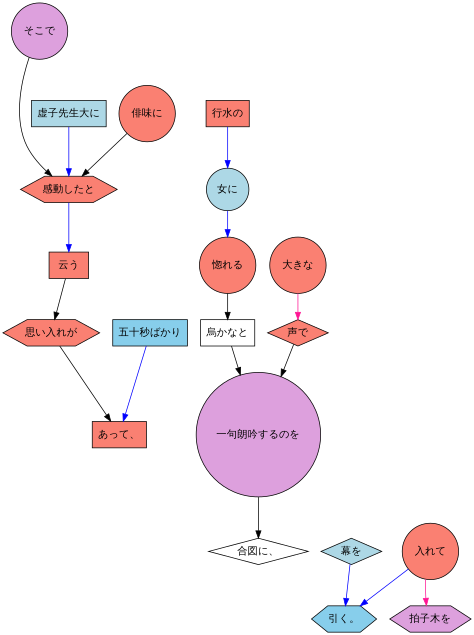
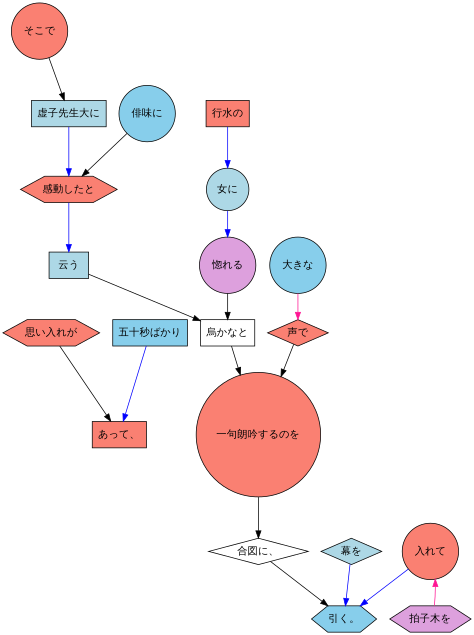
node "そこで": fillcolor plum -> salmon
node "俳味に": fillcolor salmon -> skyblue
edge "そこで" -> "感動したと": now "そこで" -> "虚子先生大に"
node "云う": fillcolor salmon -> lightblue
node "惚れる": fillcolor salmon -> plum
node "大きな": fillcolor salmon -> skyblue
edge "云う" -> "思い入れが": now "云う" -> "烏かなと"
node "一句朗吟するのを": fillcolor plum -> salmon
edge "合図に、" -> "引く。": added
edge "入れて" -> "拍子木を": reversed
